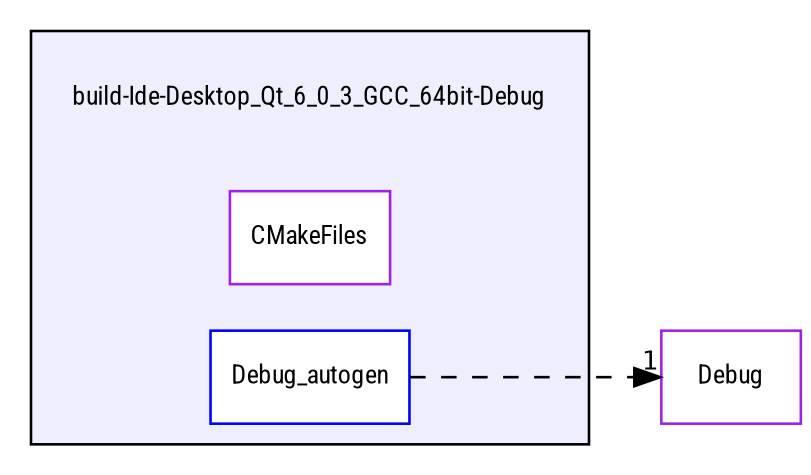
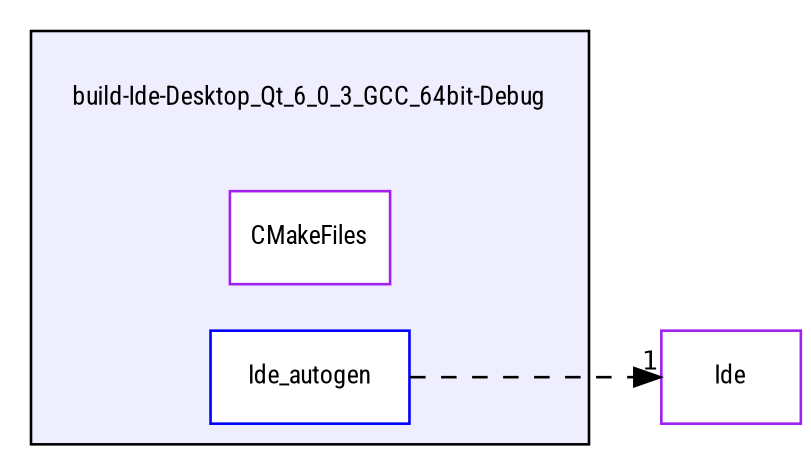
node "Debug_autogen": label "Debug_autogen" -> "Ide_autogen"
node "Debug": label "Debug" -> "Ide"
